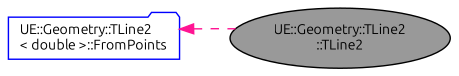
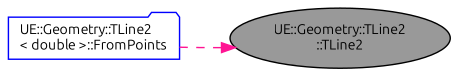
edge "UE::Geometry::TLine2 ::TLine2" -> "UE::Geometry::TLine2 < double >::FromPoints": reversed
